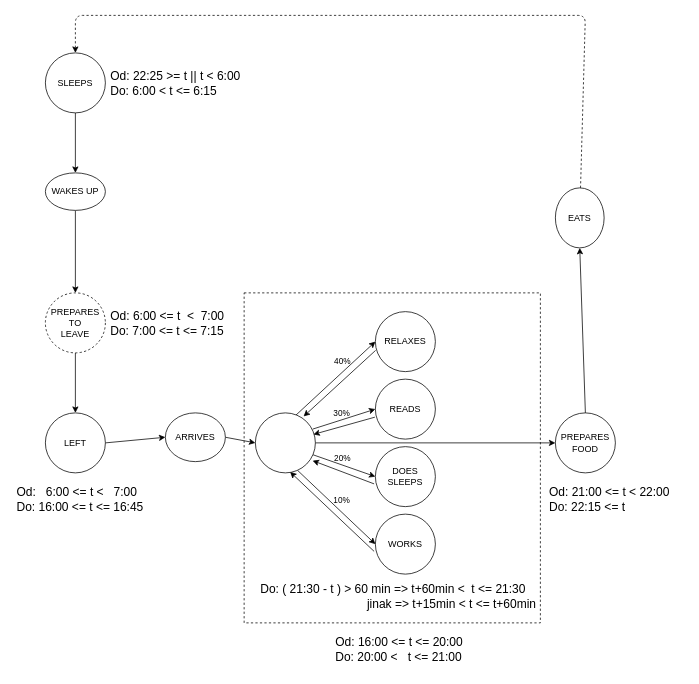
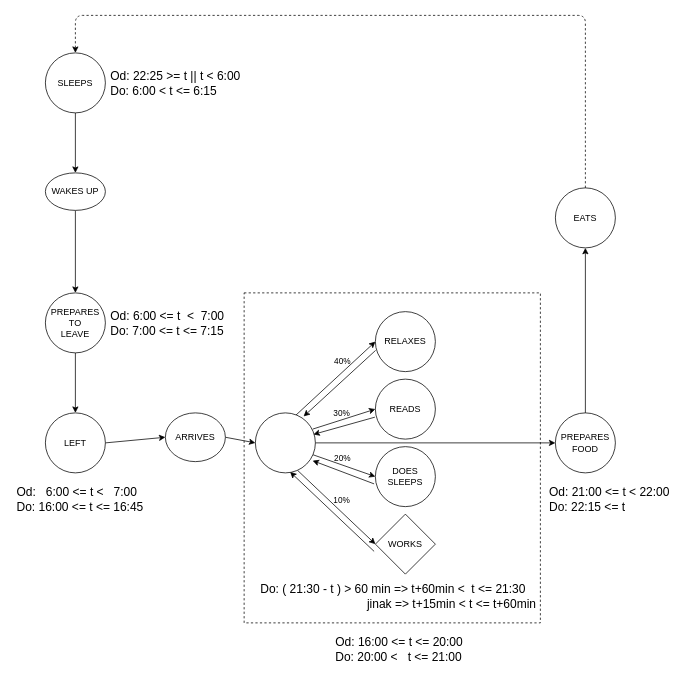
node "EATS": size 49x60 -> 60x60
node "PREPARES TO LEAVE": style dashed -> solid
node "WORKS": shape ellipse -> diamond
